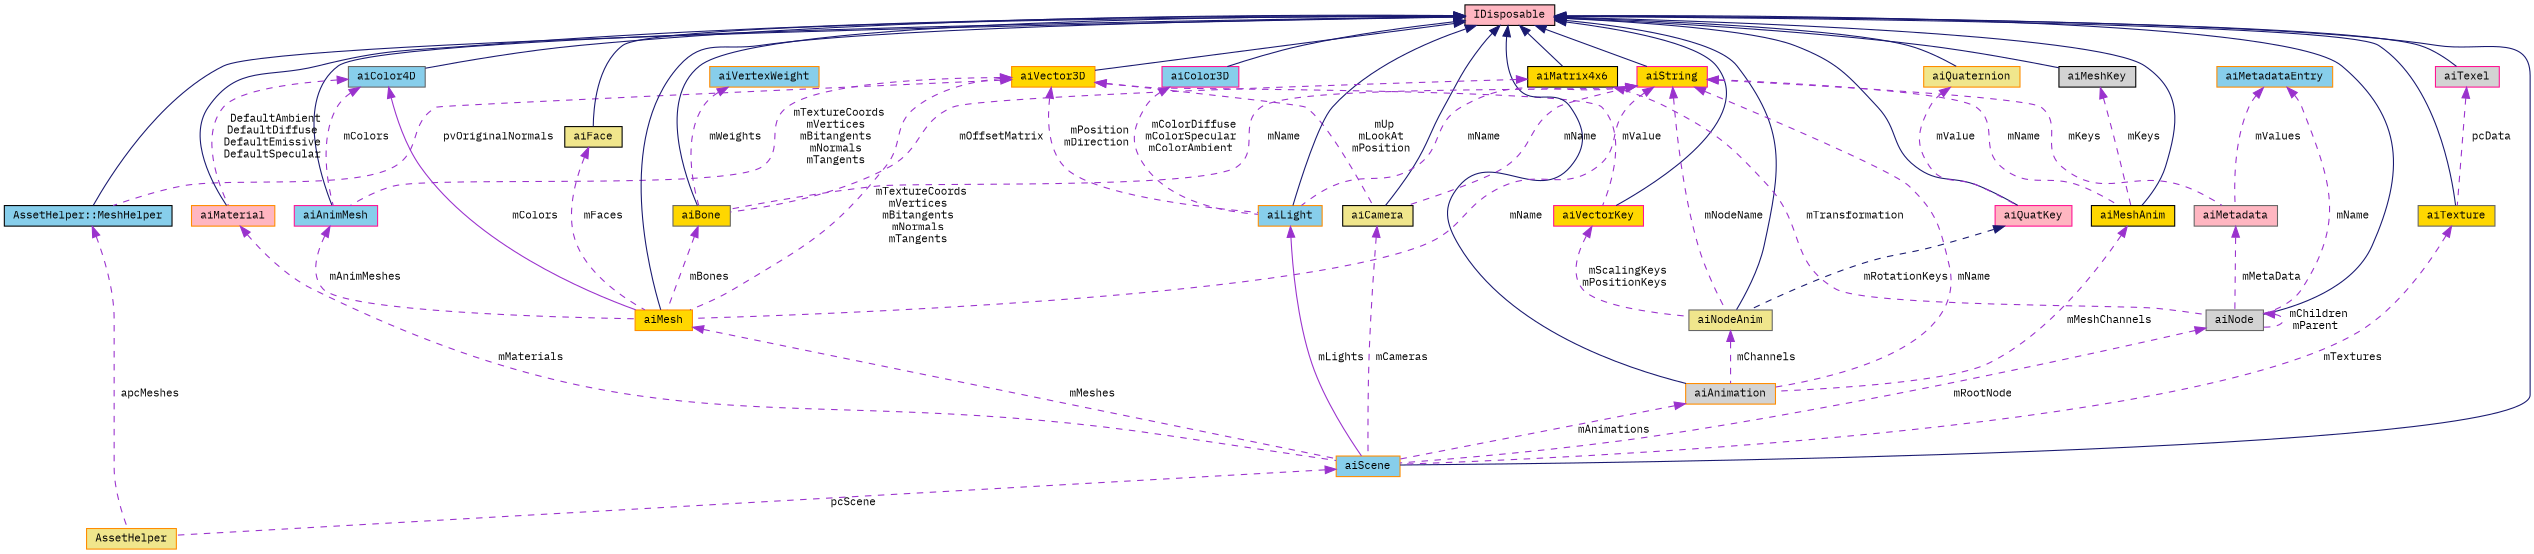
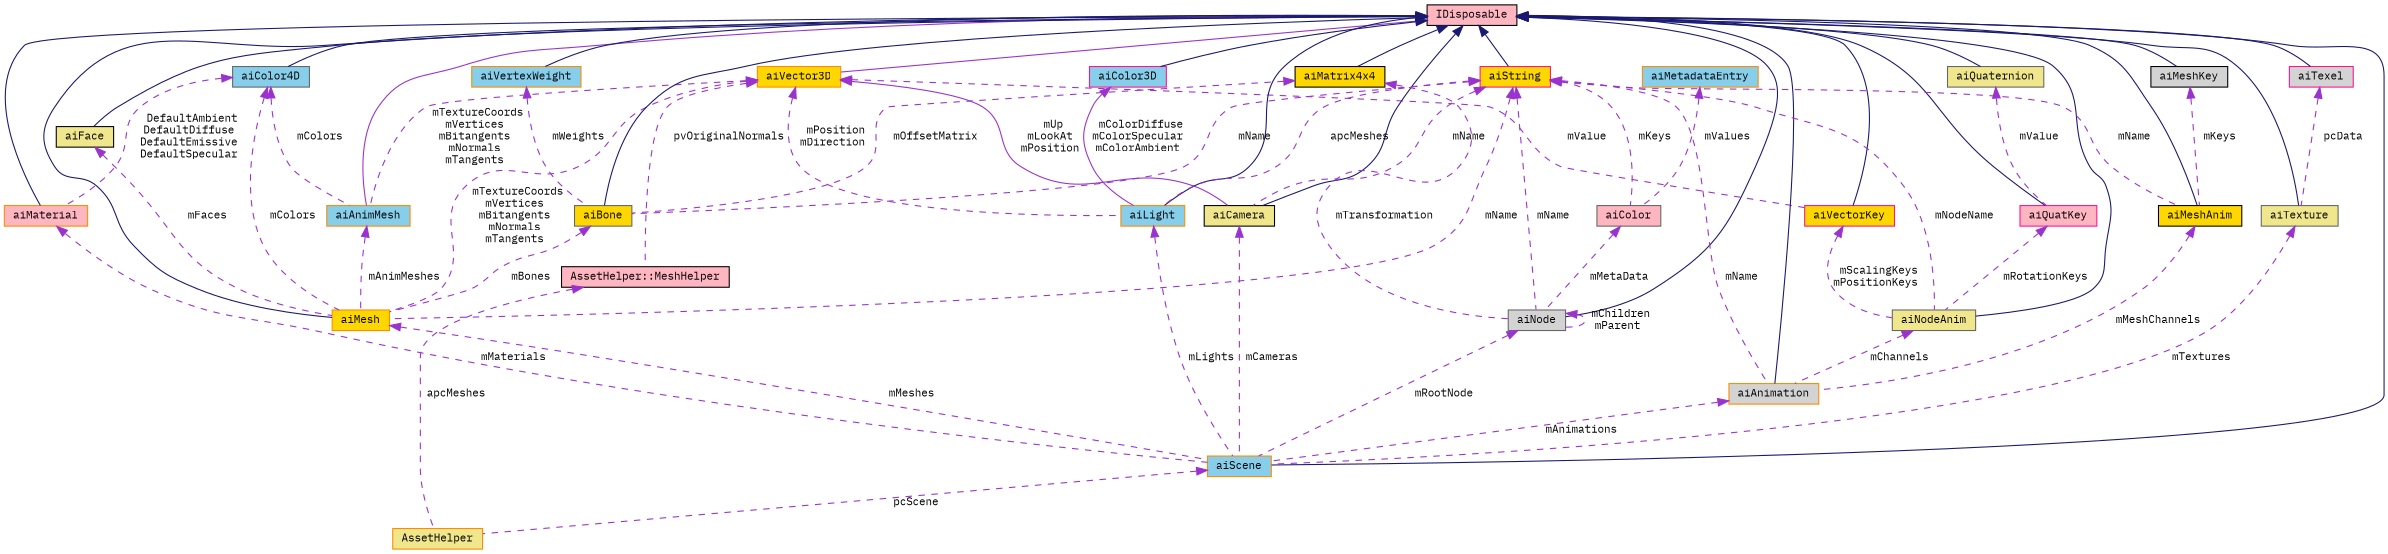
edge "aiAnimMesh" -> "IDisposable": color midnightblue -> darkorchid3
edge "AssetHelper::MeshHelper" -> "IDisposable": now "aiVertexWeight" -> "IDisposable"
edge "aiVector3D" -> "IDisposable": color midnightblue -> darkorchid3
node "aiMatrix4x6": label "aiMatrix4x6" -> "aiMatrix4x4"
node "aiQuaternion": color darkorange -> gray40
edge "aiCamera" -> "aiVector3D": style dashed -> solid
edge "aiLight" -> "aiString": label " mName" -> " apcMeshes"
edge "aiLight" -> "aiColor3D": style dashed -> solid
edge "aiNode" -> "aiMetadataEntry": now "aiNode" -> "aiString"
node "AssetHelper::MeshHelper": fillcolor skyblue -> lightpink
node "aiAnimMesh": color deeppink -> darkorange
node "aiMetadata": label "aiMetadata" -> "aiColor"
node "aiTexture": fillcolor gold -> khaki
edge "aiMesh" -> "aiColor4D": style solid -> dashed
edge "aiNodeAnim" -> "aiQuatKey": color midnightblue -> darkorchid3
edge "aiScene" -> "aiLight": style solid -> dashed
